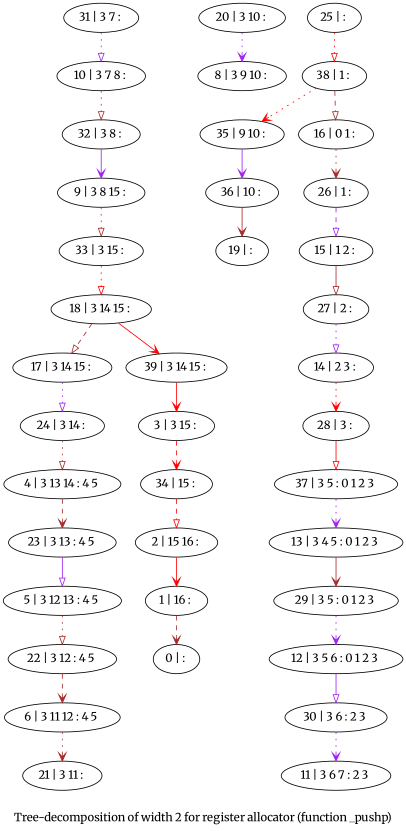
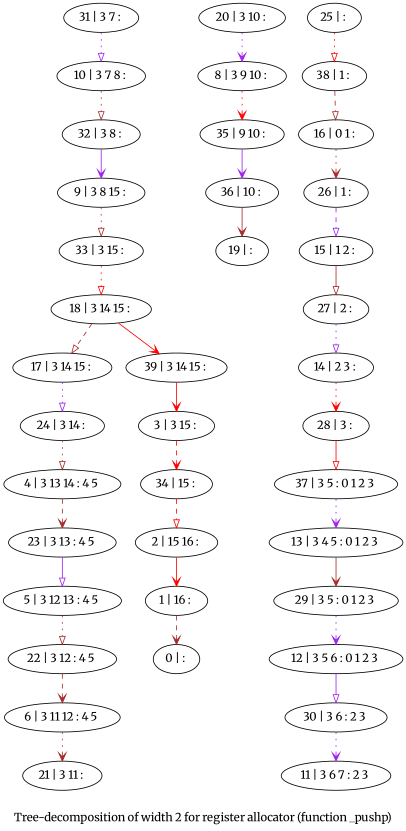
edge "38 | 1 :" -> "35 | 9 10 :": now "8 | 3 9 10 :" -> "35 | 9 10 :"
